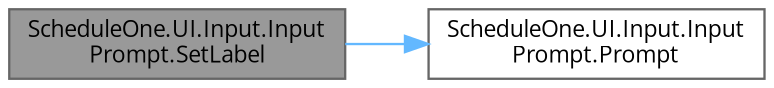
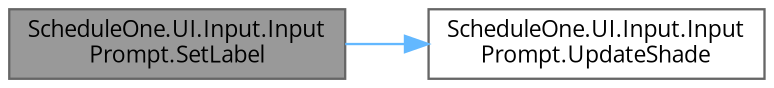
node "ScheduleOne.UI.Input.Input Prompt.Prompt": label "ScheduleOne.UI.Input.Input Prompt.Prompt" -> "ScheduleOne.UI.Input.Input Prompt.UpdateShade"
